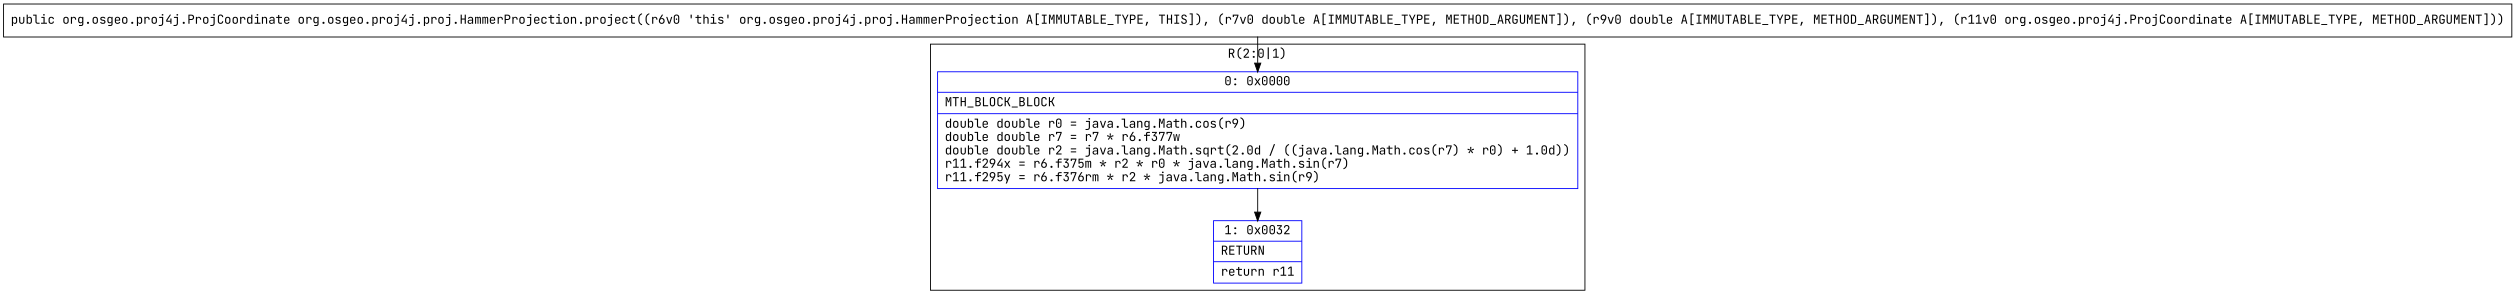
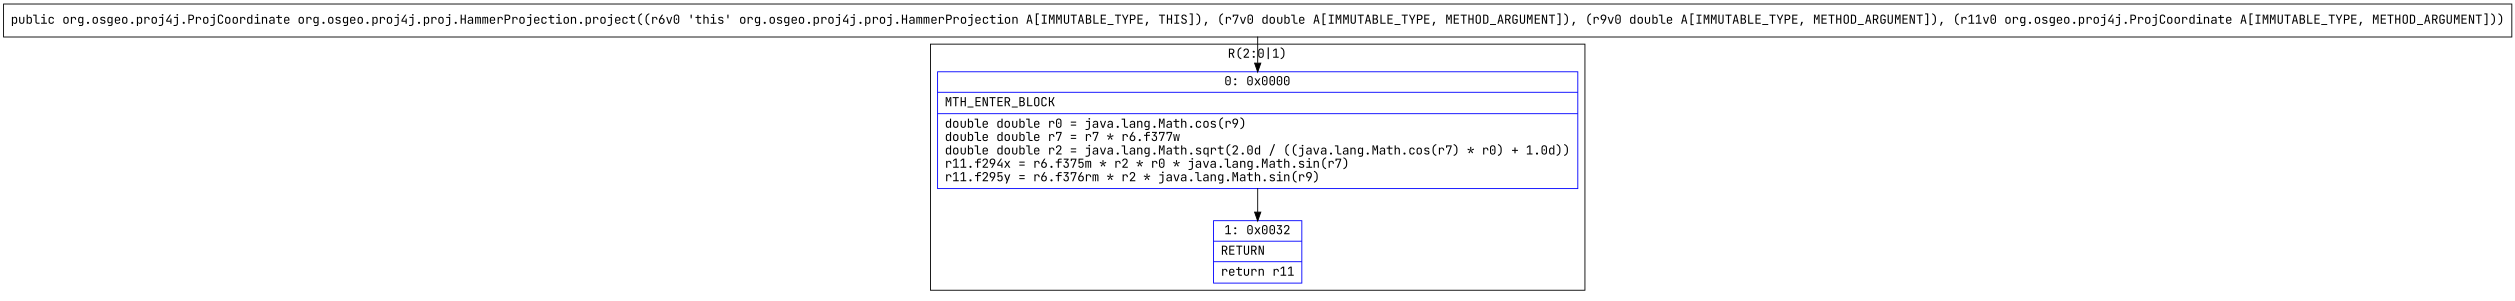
node "0: 0x0000": text "MTH_BLOCK_BLOCK" -> "MTH_ENTER_BLOCK"
